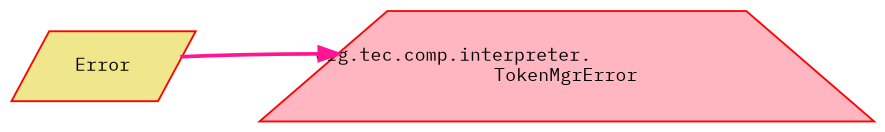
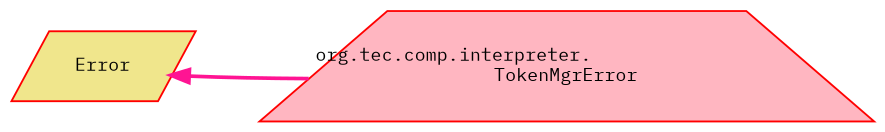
edge "Error" -> "org.tec.comp.interpreter. TokenMgrError": reversed
